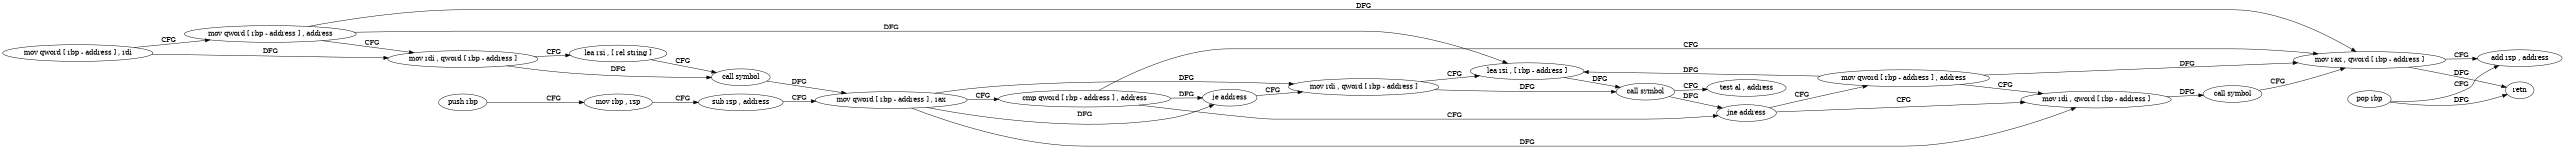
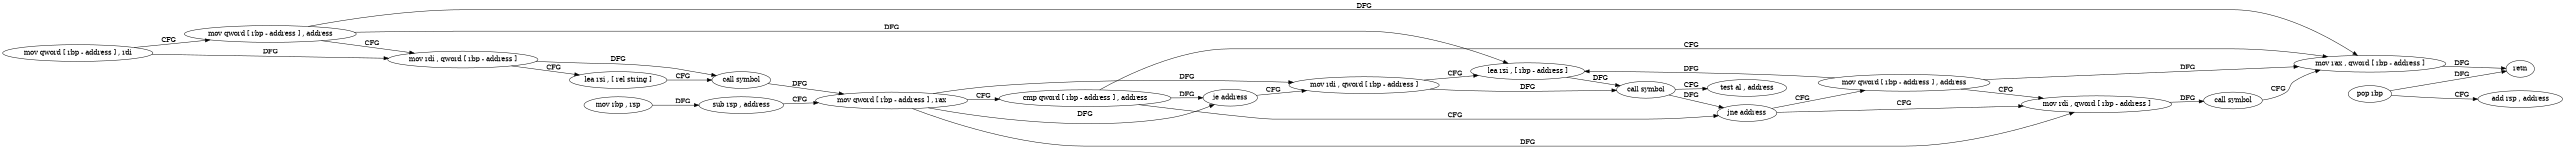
edge "mov rax , qword [ rbp - address ]" -> "add rsp , address": removed, label "CFG"
edge "mov rbp , rsp" -> "sub rsp , address": label "CFG" -> "DFG"
node "push rbp": removed
